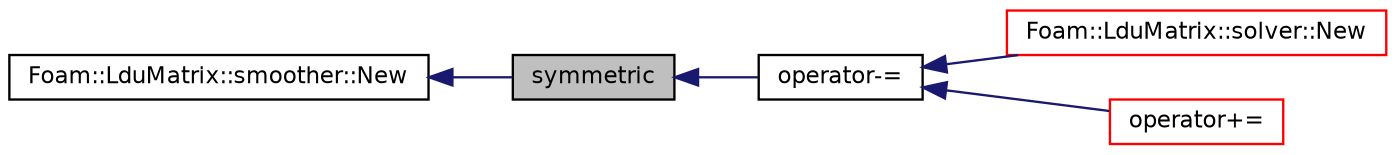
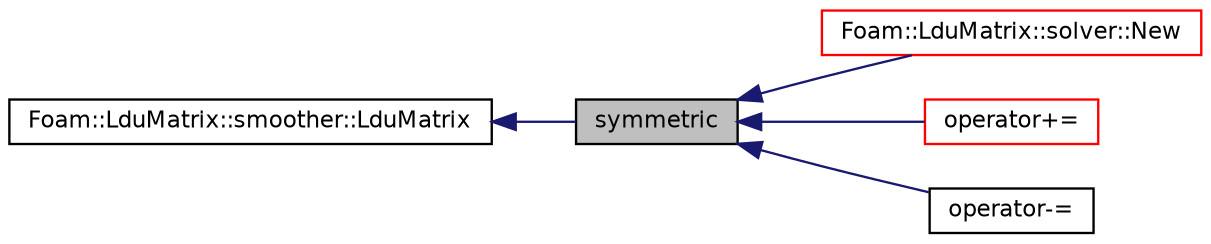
edge "Foam::LduMatrix::solver::New" -> "operator-=": now "Foam::LduMatrix::solver::New" -> "symmetric"
node "Foam::LduMatrix::smoother::New": label "Foam::LduMatrix::smoother::New" -> "Foam::LduMatrix::smoother::LduMatrix"
edge "operator+=" -> "operator-=": now "operator+=" -> "symmetric"
